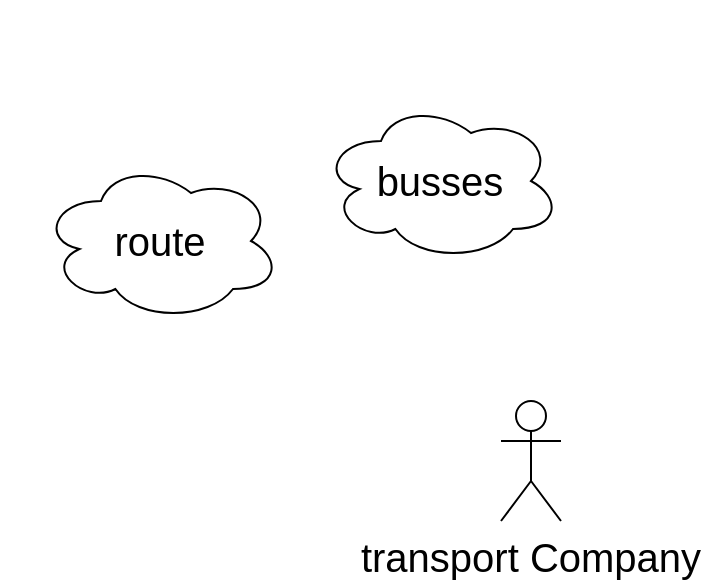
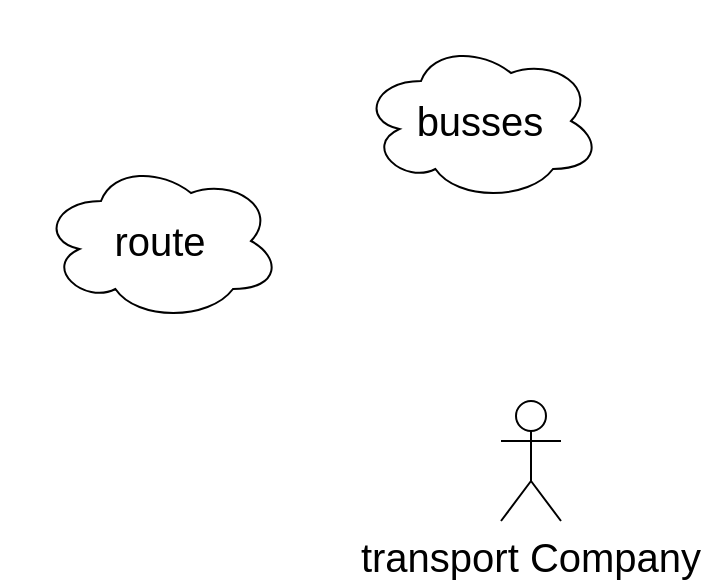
node "busses": moved (441, 181) -> (481, 121)
